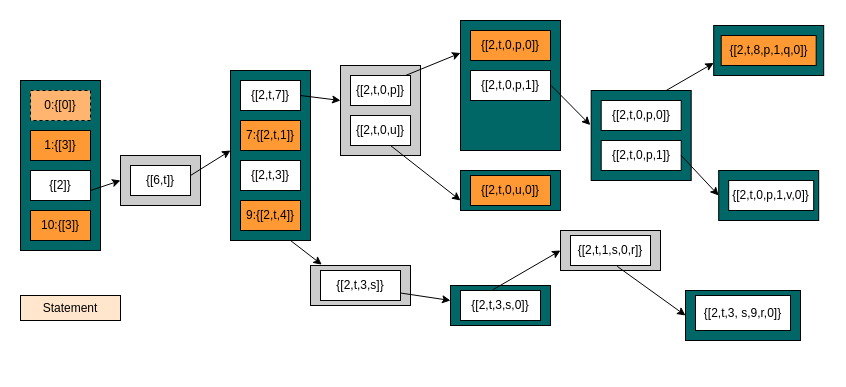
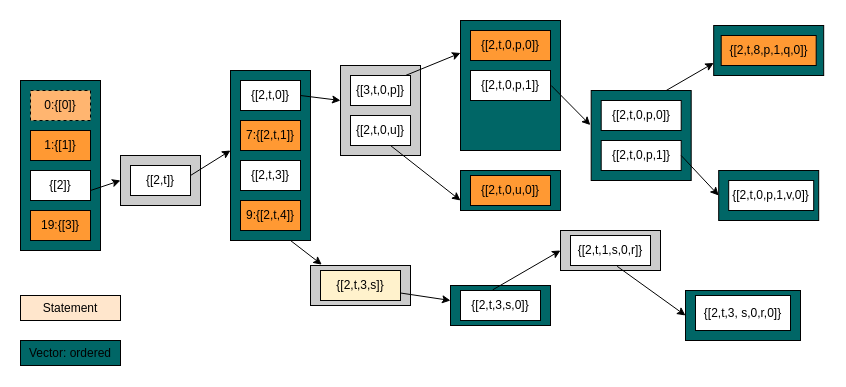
node "{[2,t,0,p]}": label "{[2,t,0,p]}" -> "{[3,t,0,p]}"
node "{[2,t,7]}": label "{[2,t,7]}" -> "{[2,t,0]}"
node "1:{[3]}": label "1:{[3]}" -> "1:{[1]}"
node "{[6,t]}": label "{[6,t]}" -> "{[2,t]}"
node "10:{[3]}": label "10:{[3]}" -> "19:{[3]}"
node "{[2,t,3,s]}": fillcolor #ffffff -> #fff2cc
node "{[2,t,3, s,9,r,0]}": label "{[2,t,3, s,9,r,0]}" -> "{[2,t,3, s,0,r,0]}"
node "Vector: ordered": added
